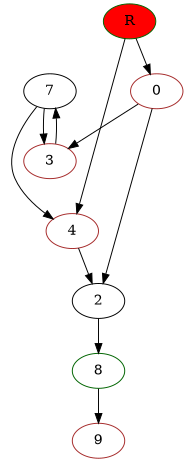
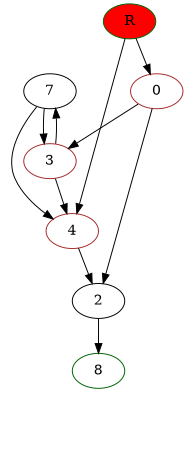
edge "3" -> "4": added
node "9": removed
